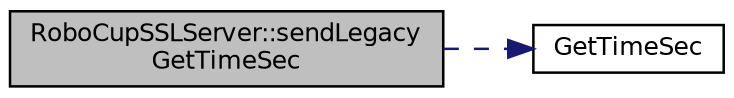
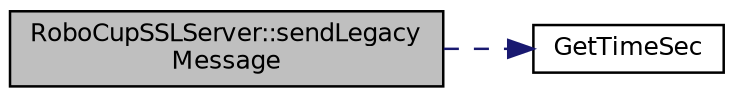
node "RoboCupSSLServer::sendLegacy GetTimeSec": label "RoboCupSSLServer::sendLegacy GetTimeSec" -> "RoboCupSSLServer::sendLegacy Message"
